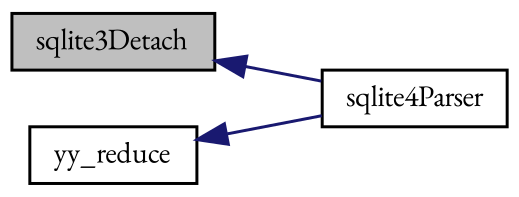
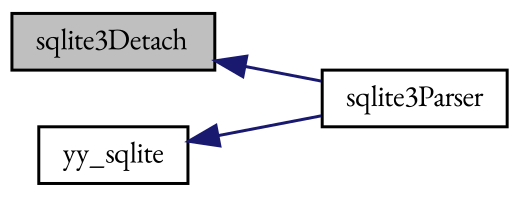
node "sqlite4Parser": label "sqlite4Parser" -> "sqlite3Parser"
node "yy_reduce": label "yy_reduce" -> "yy_sqlite"
